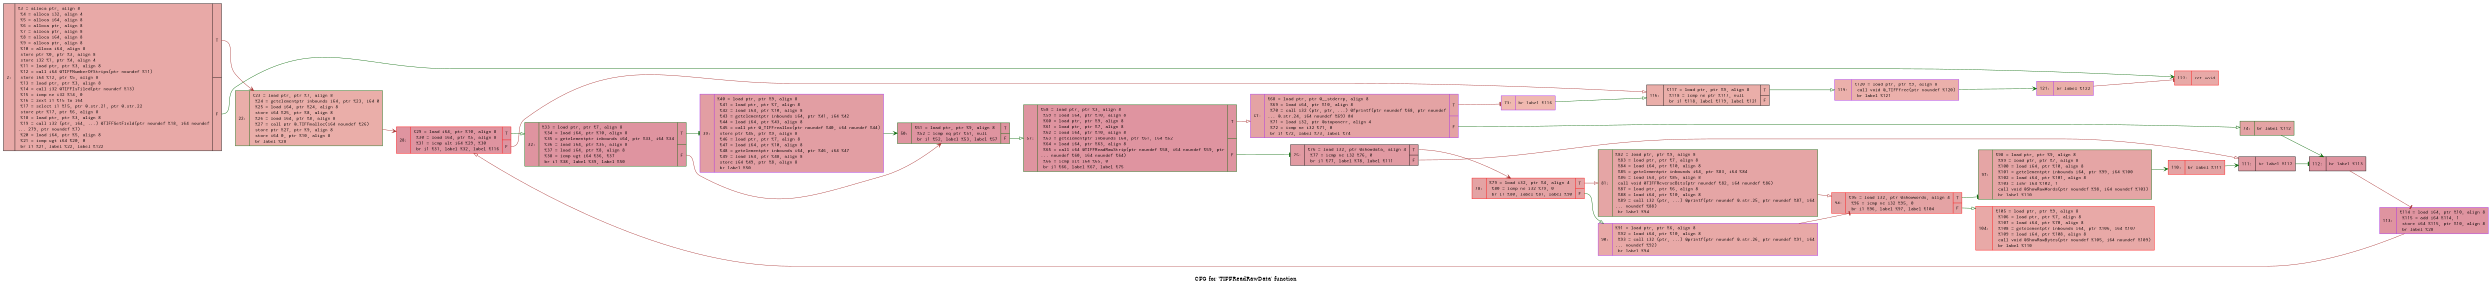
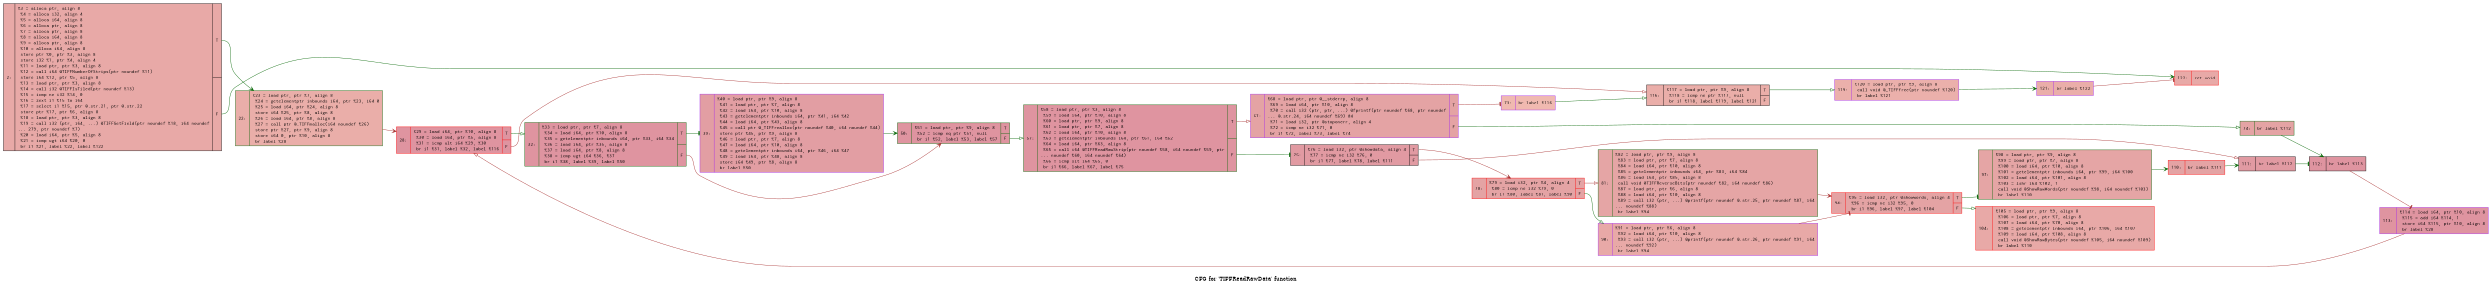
edge "2:" -> "22:": color brown -> darkgreen
edge "81:" -> "94:": arrowhead onormal -> vee
